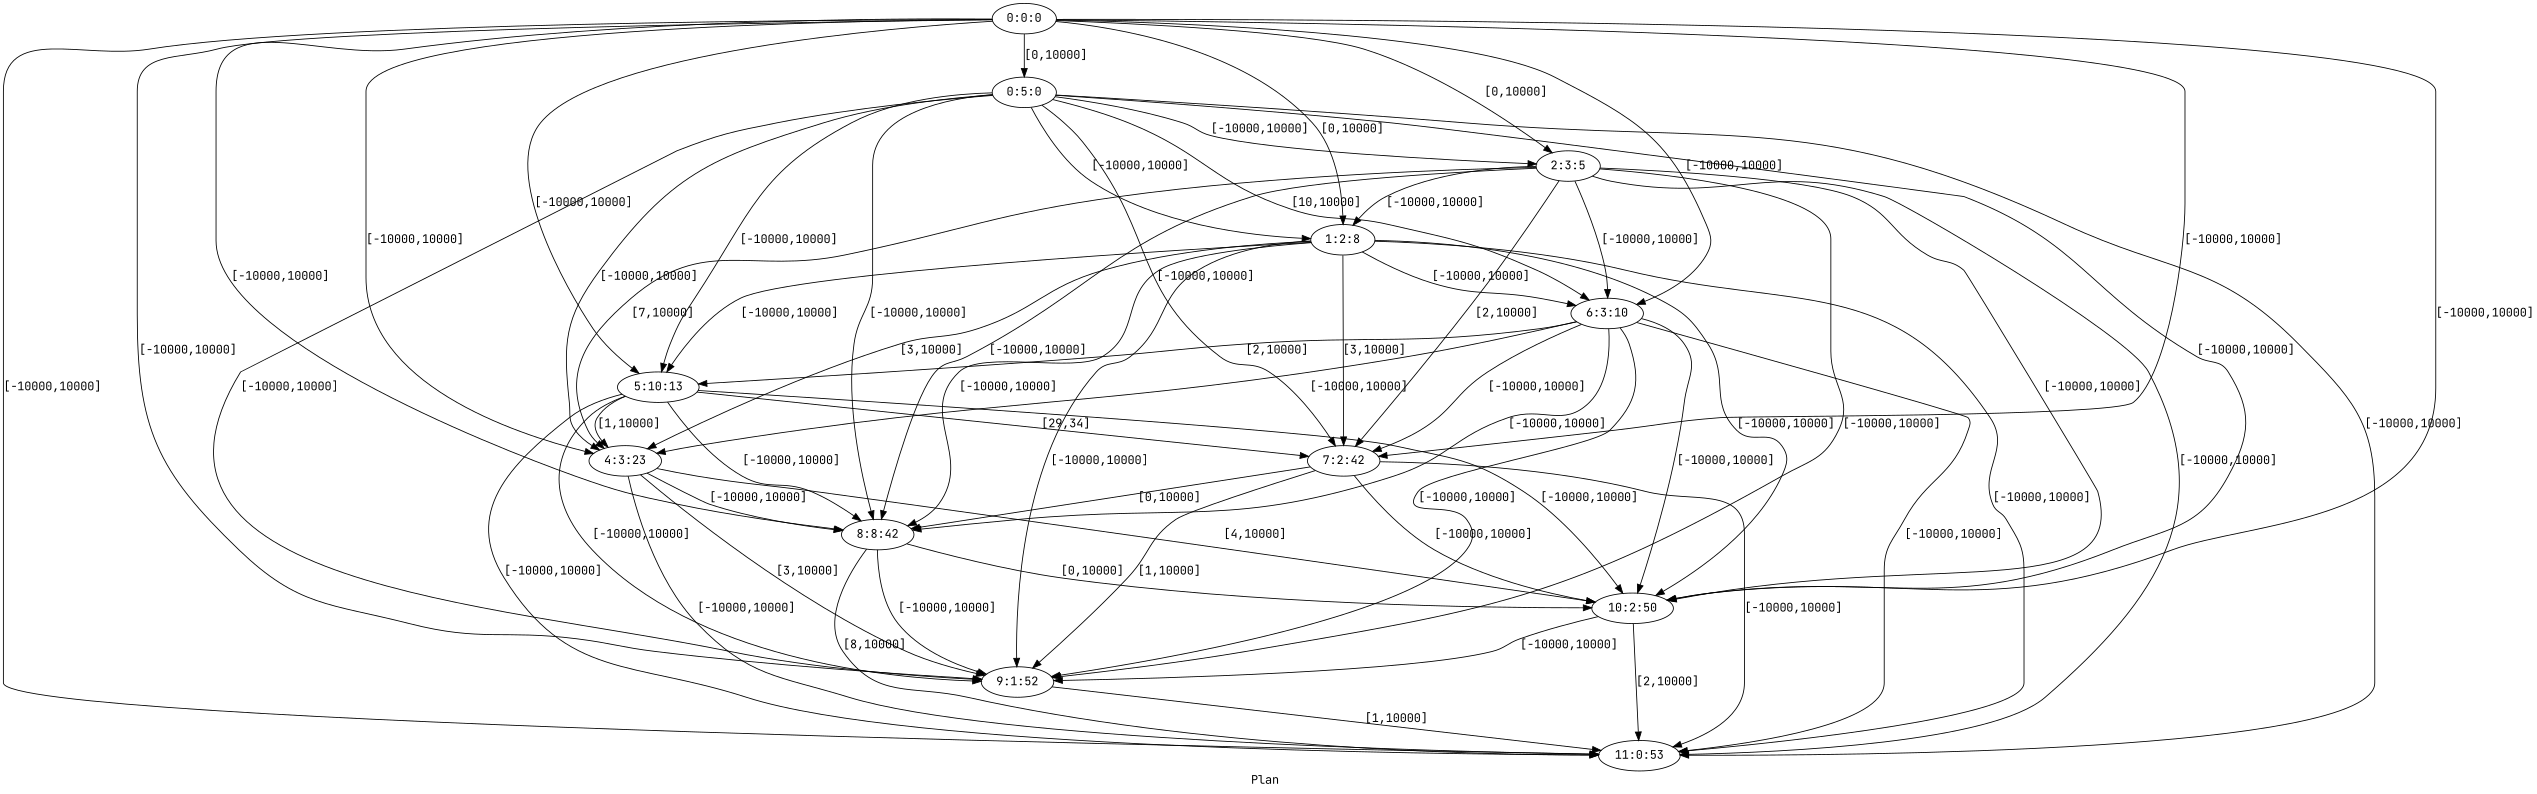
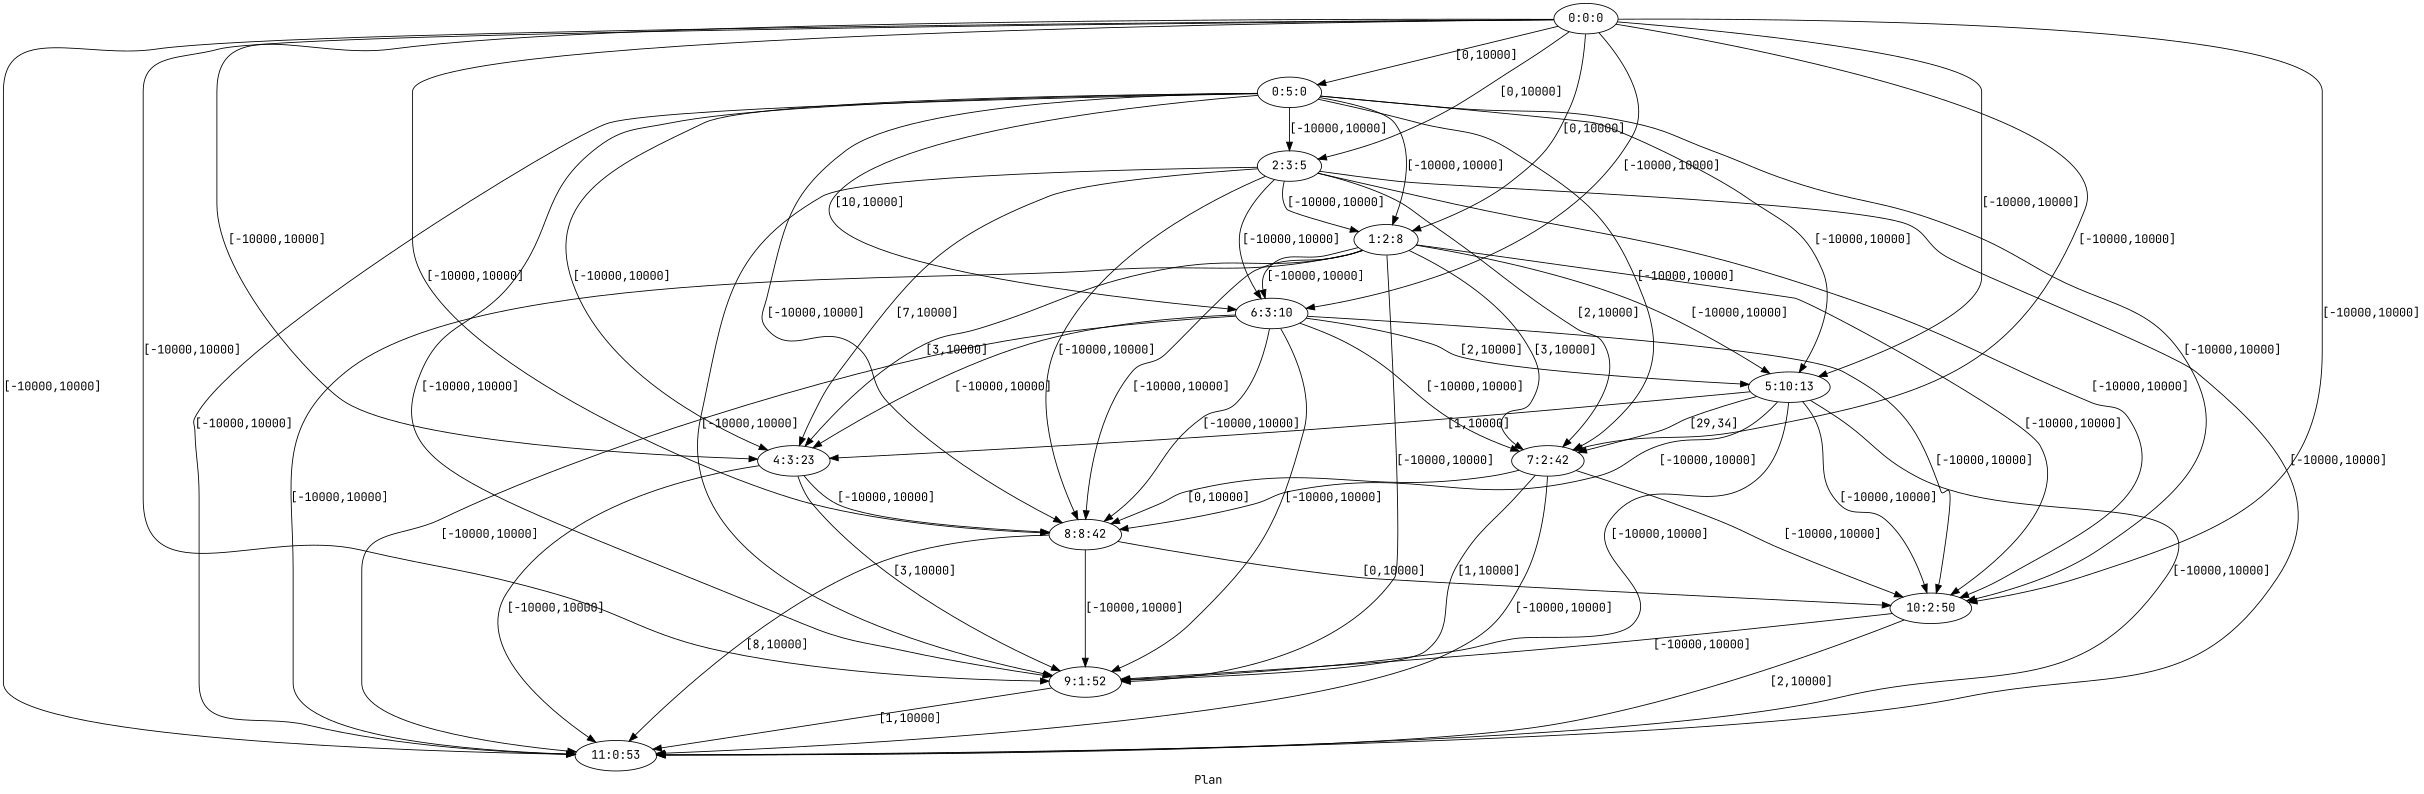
edge "4:3:23" -> "10:2:50": removed, label "[4,10000]"
